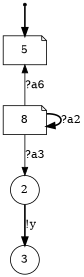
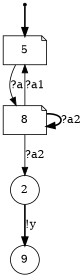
edge "5" -> "8": added, label "?a"
edge "8" -> "5": label "?a6" -> "?a1"
edge "8" -> "2": label "?a3" -> "?a2"
node "3": label "3" -> "9"
